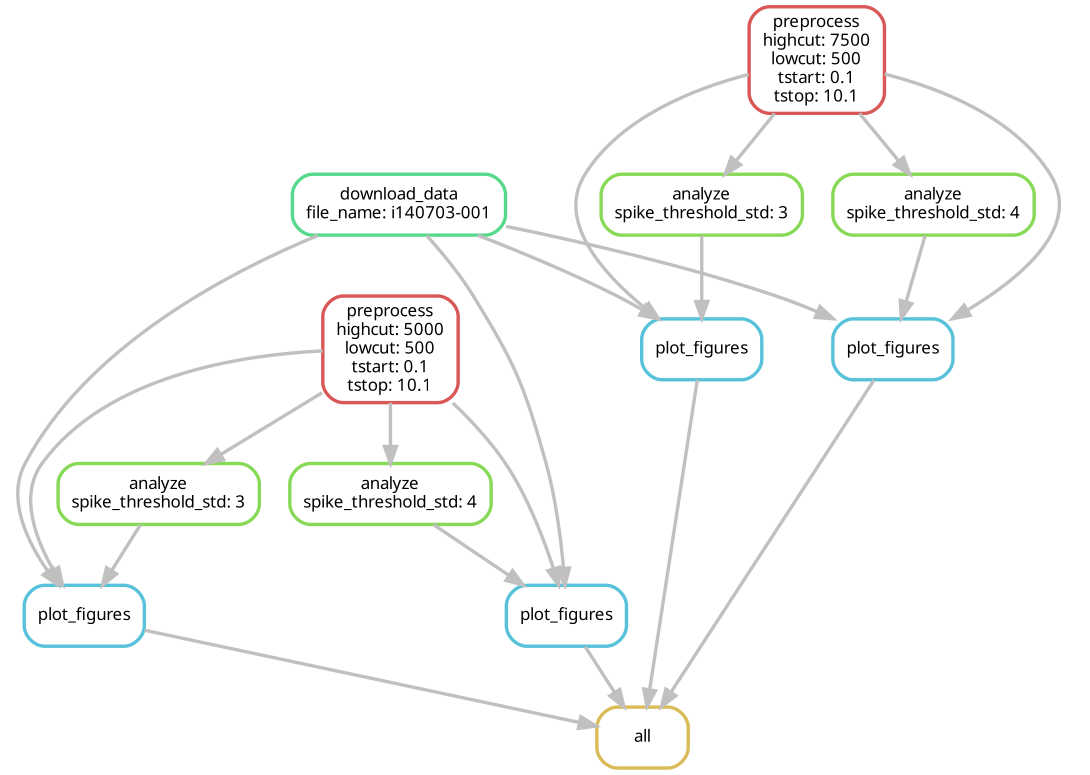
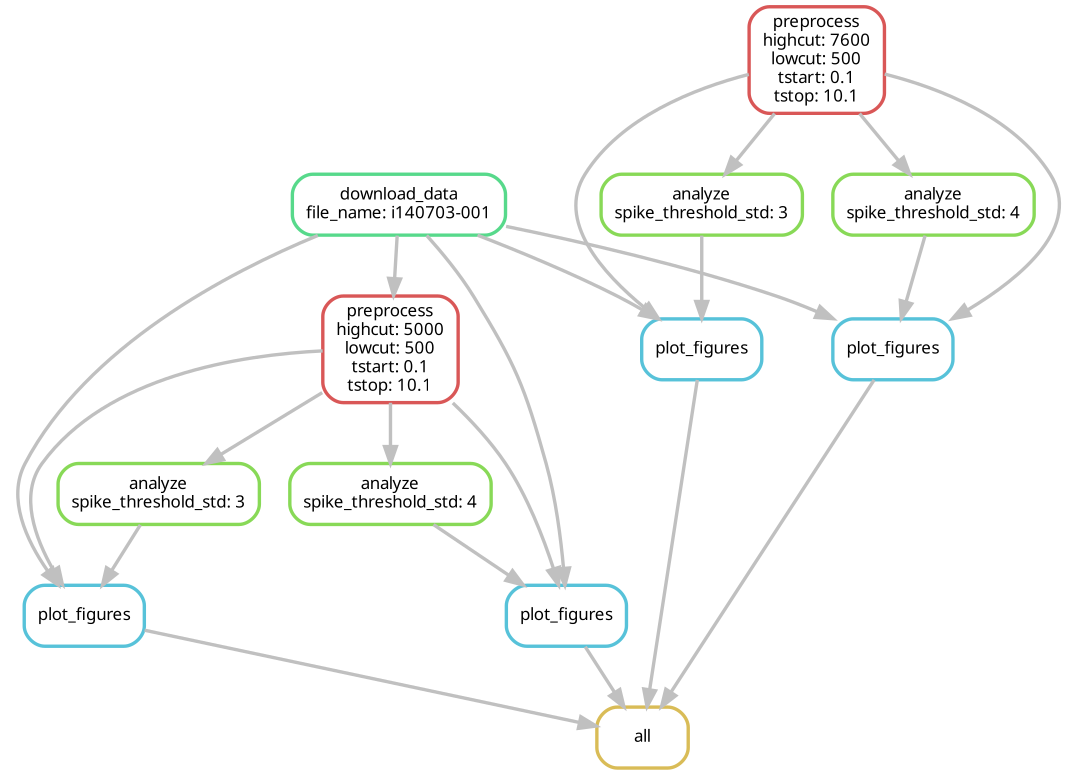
node "preprocess highcut: 7500 lowcut: 500 tstart: 0.1 tstop: 10.1": label "preprocess highcut: 7500 lowcut: 500 tstart: 0.1 tstop: 10.1" -> "preprocess highcut: 7600 lowcut: 500 tstart: 0.1 tstop: 10.1"
edge "download_data file_name: i140703-001" -> "preprocess highcut: 5000 lowcut: 500 tstart: 0.1 tstop: 10.1": added
